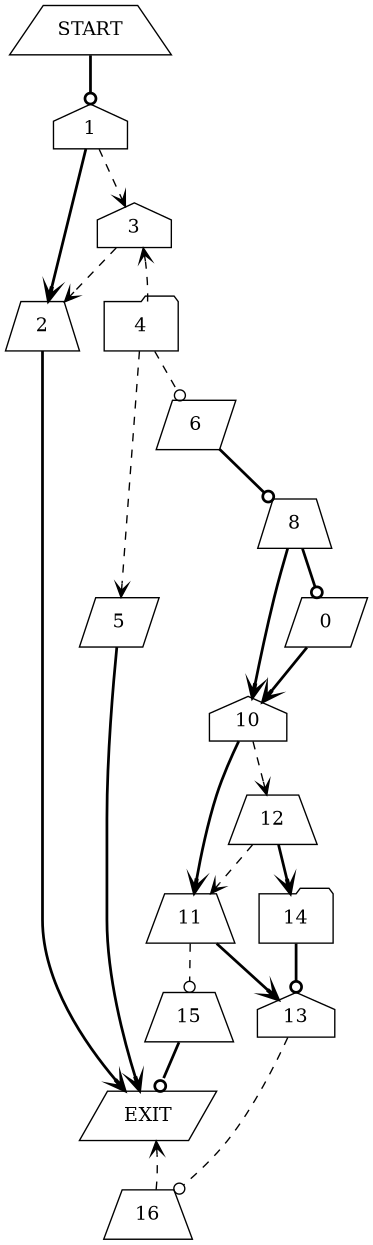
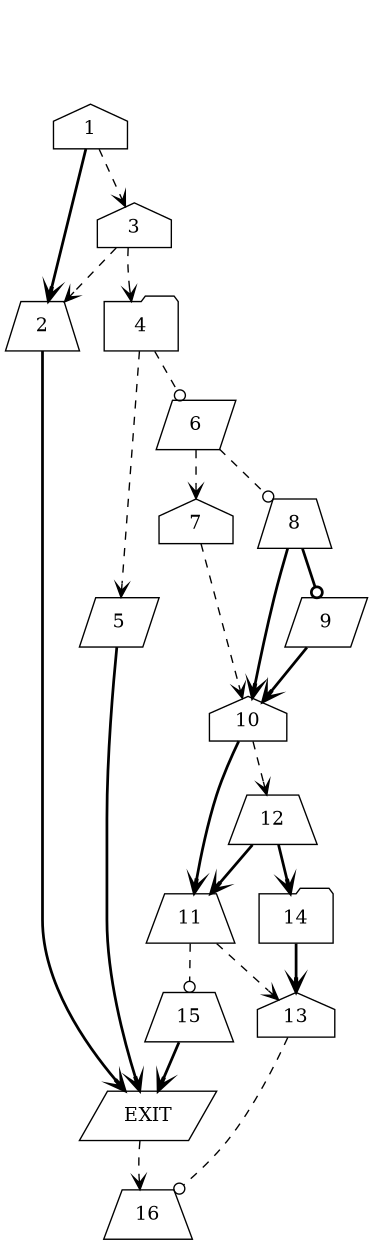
node "START": removed
edge "4" -> "3": reversed
edge "6" -> "8": style bold -> dashed
node "7": added
node "0": label "0" -> "9"
edge "12" -> "11": style dashed -> bold
edge "14" -> "13": arrowhead odot -> vee
edge "11" -> "13": style bold -> dashed
edge "15" -> "EXIT": arrowhead odot -> vee
edge "16" -> "EXIT": reversed
